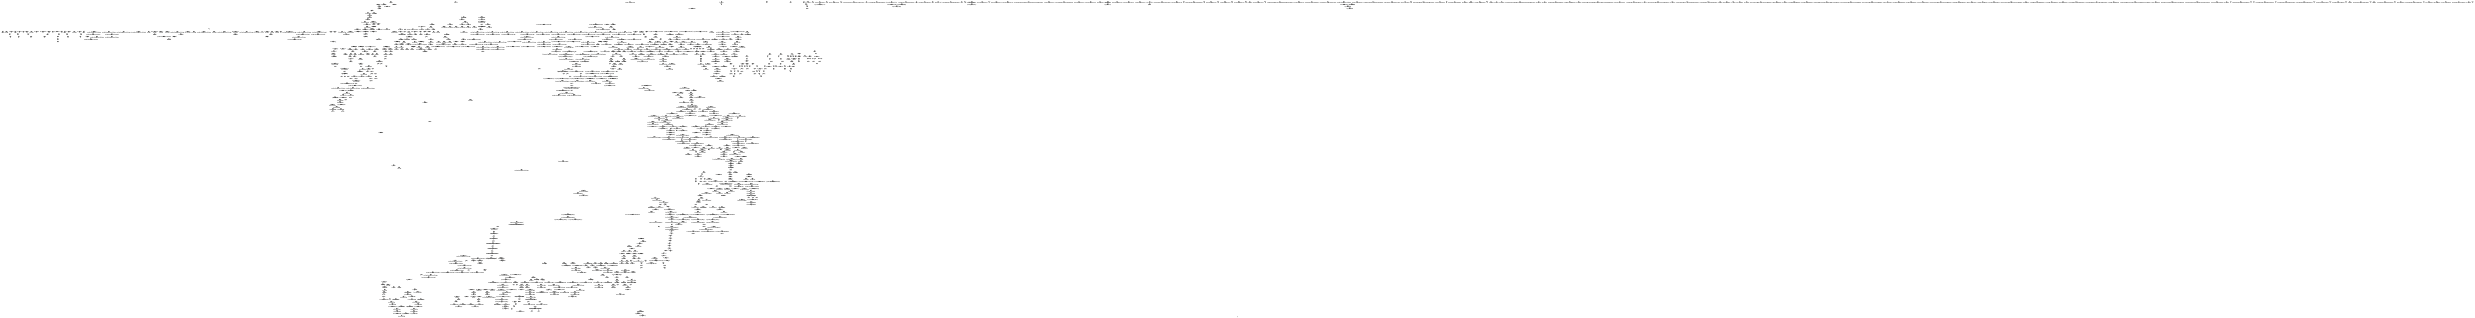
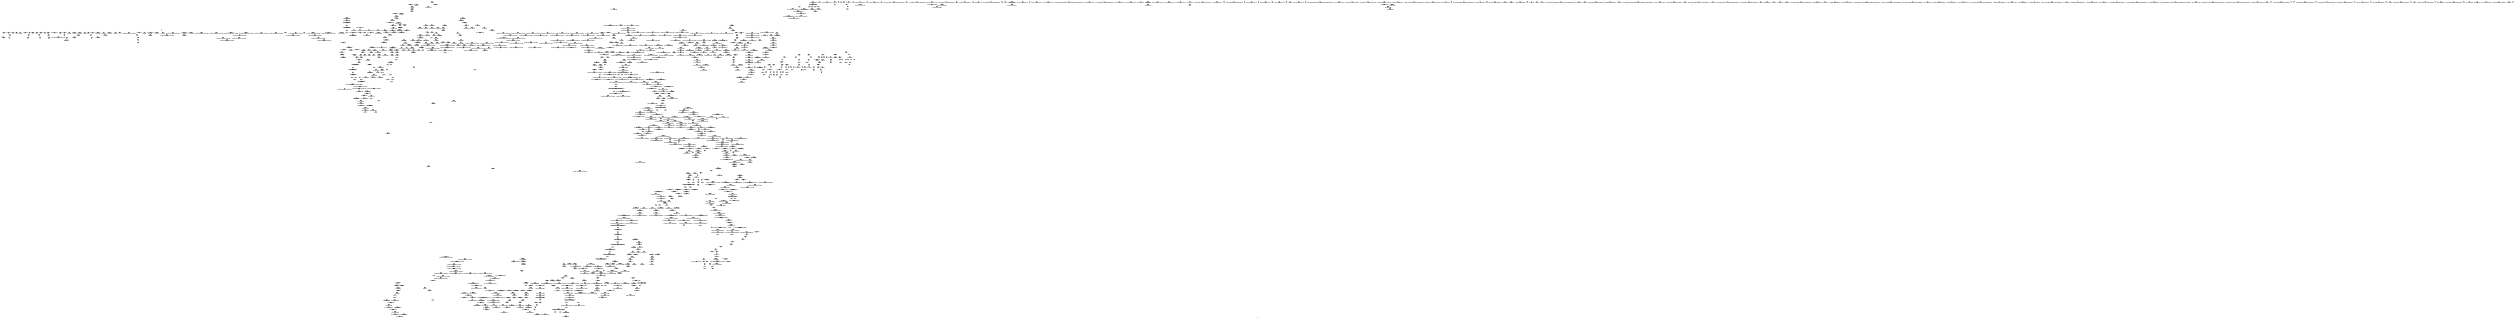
node "NodeID: 510": removed
